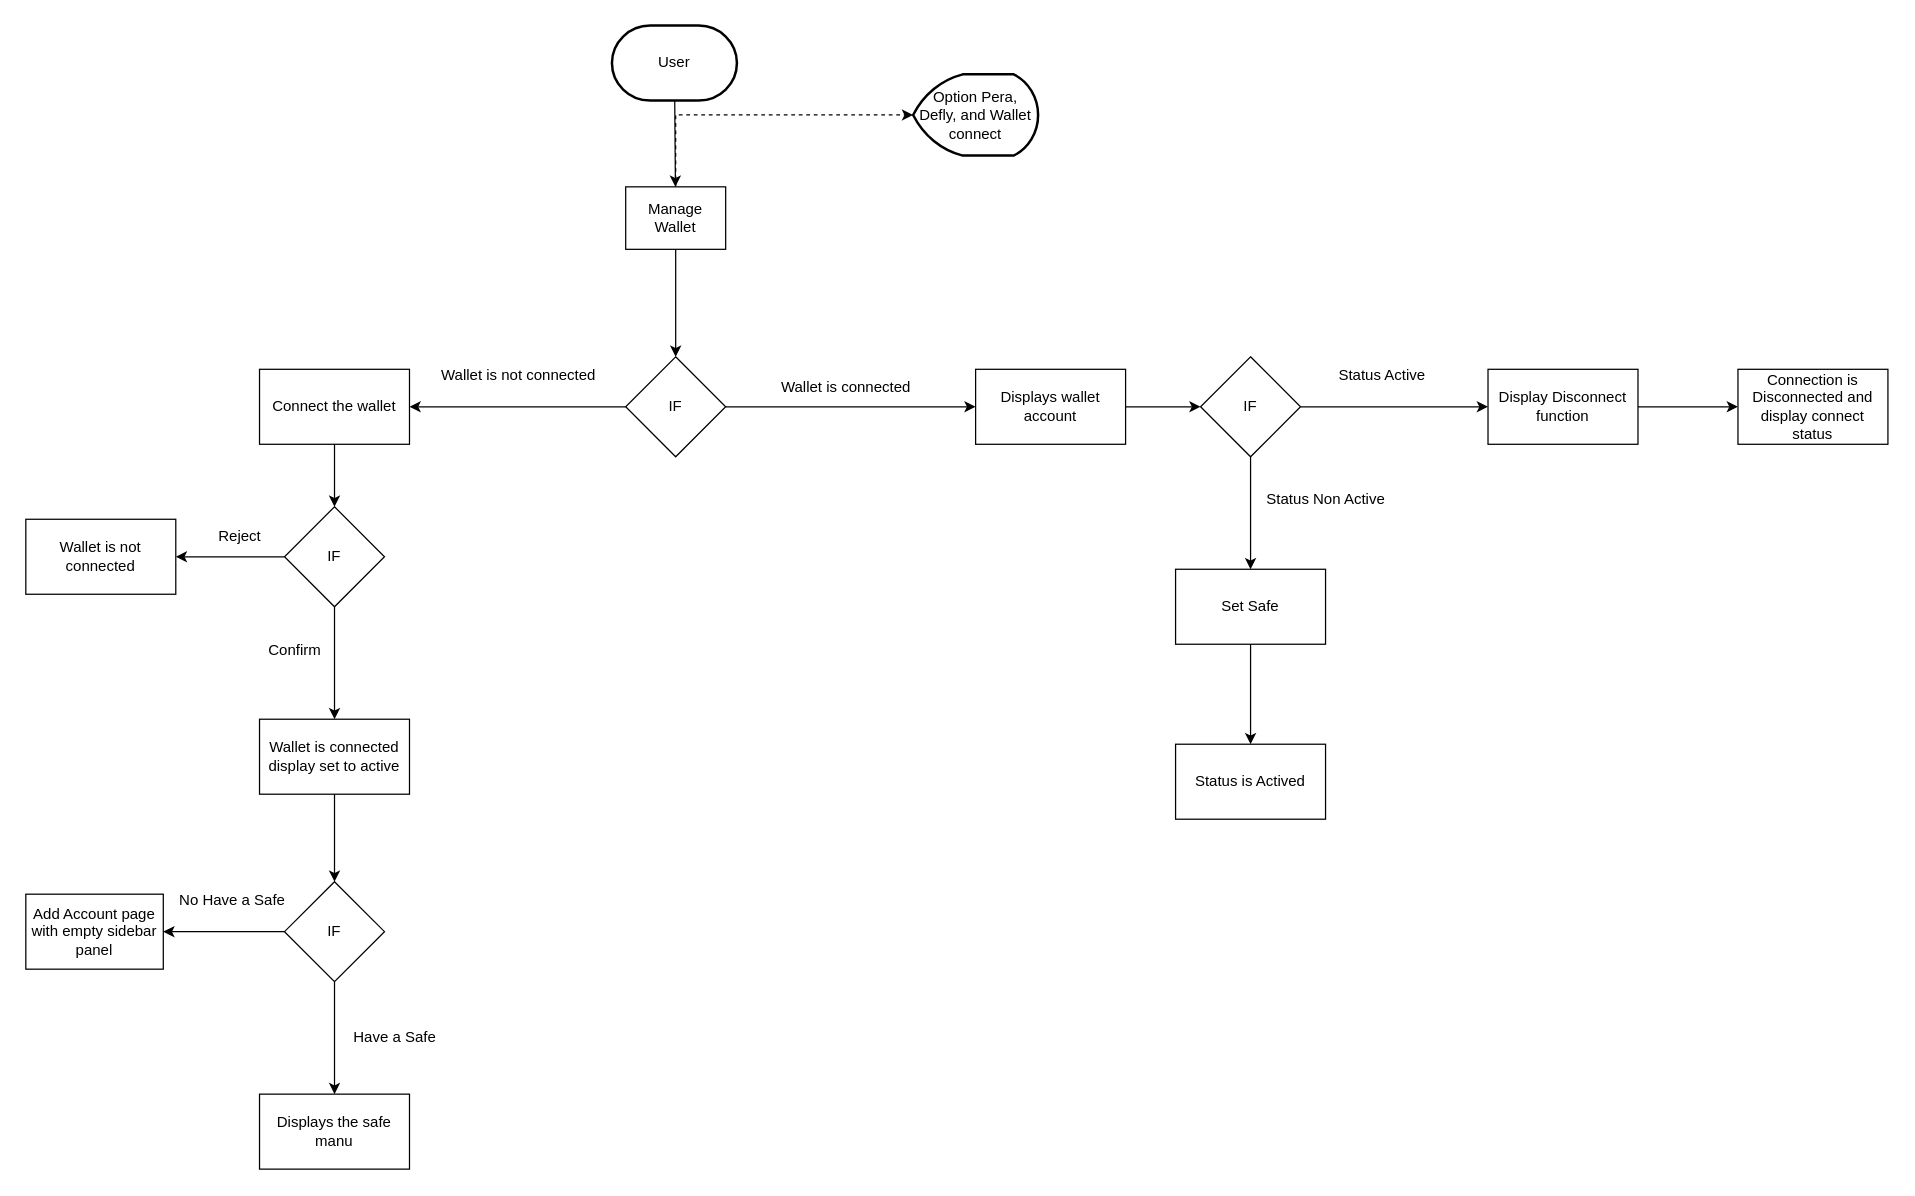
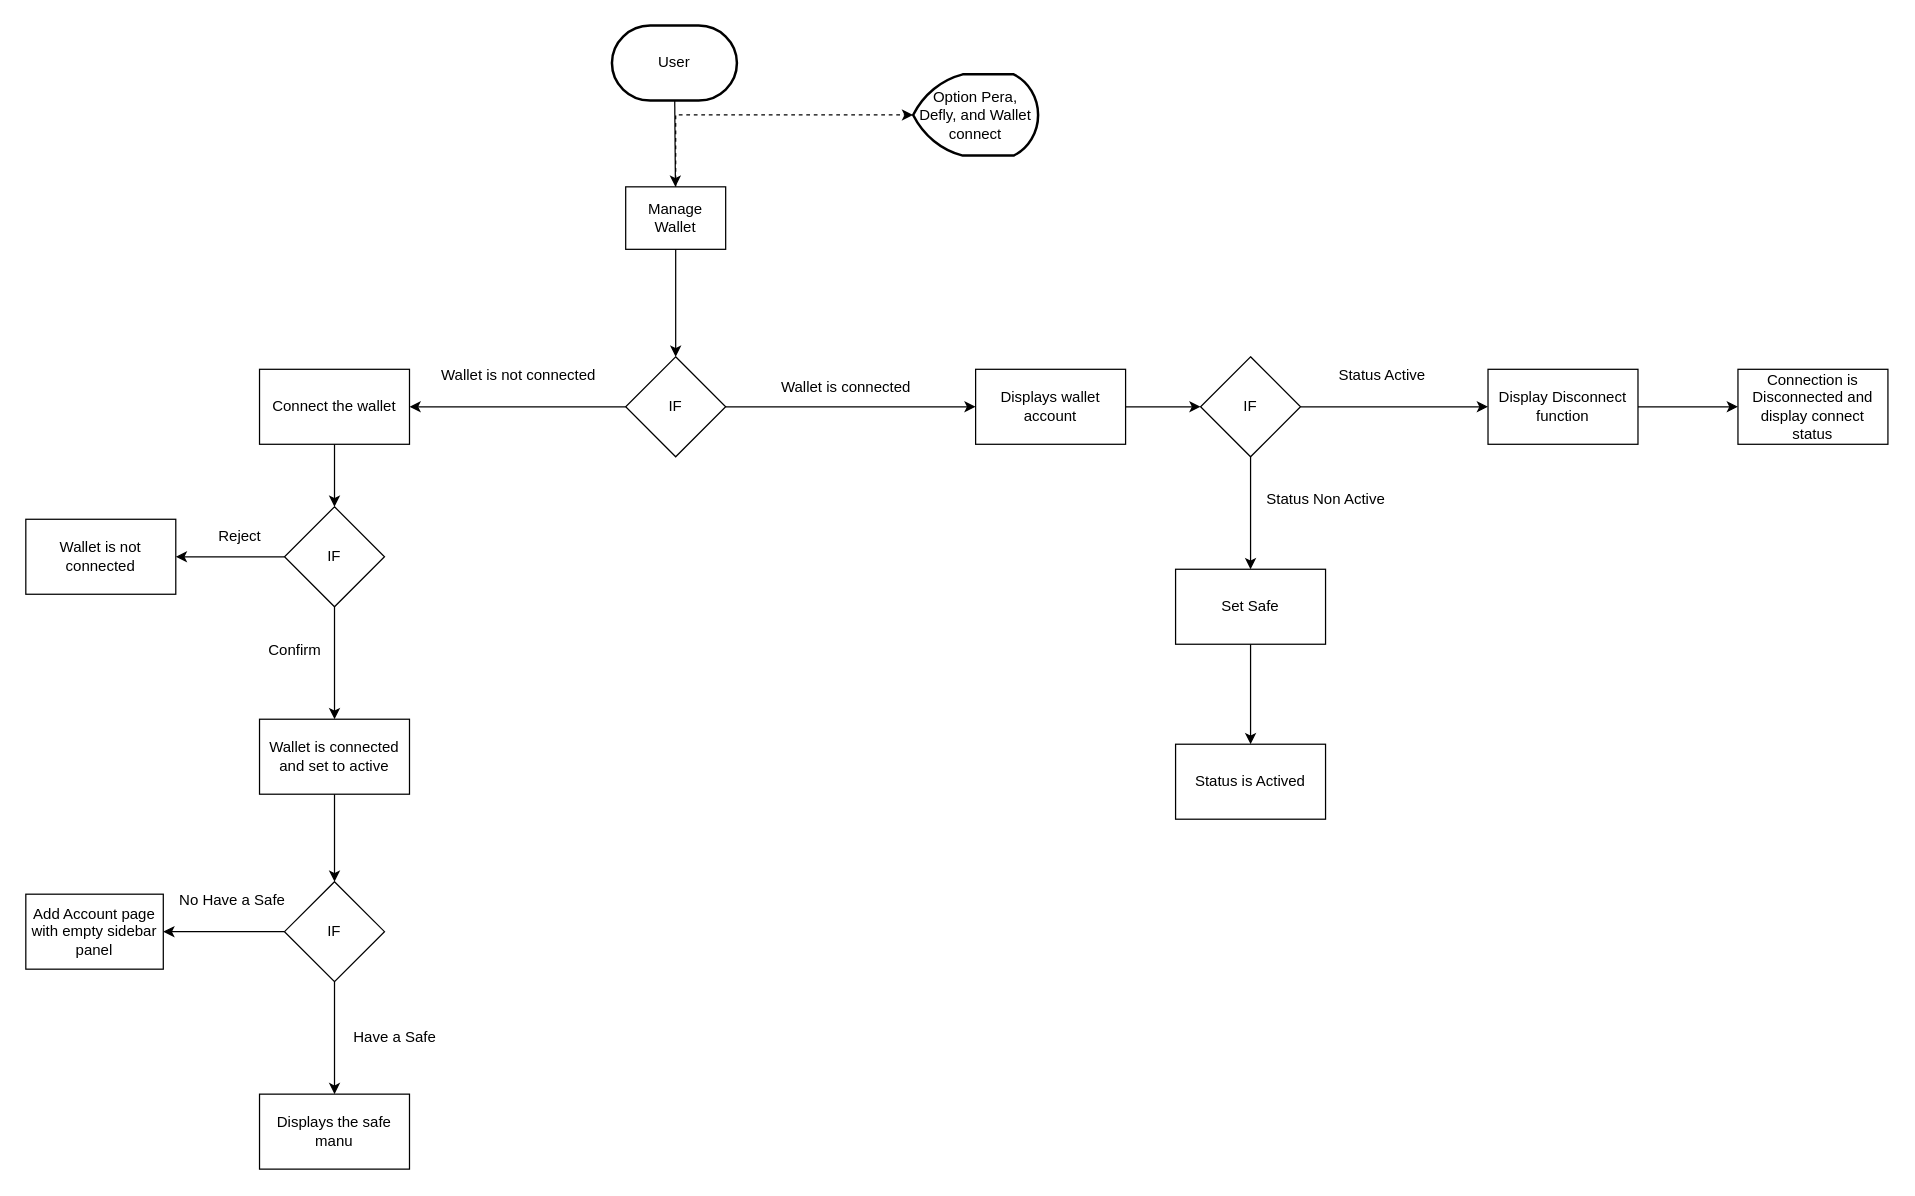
node "Wallet is connected display set to active": label "Wallet is connected display set to active" -> "Wallet is connected and set to active"
